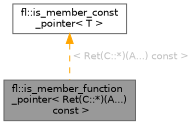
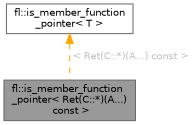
node "fl::is_member_const _pointer< T >": label "fl::is_member_const _pointer< T >" -> "fl::is_member_function _pointer< T >"
